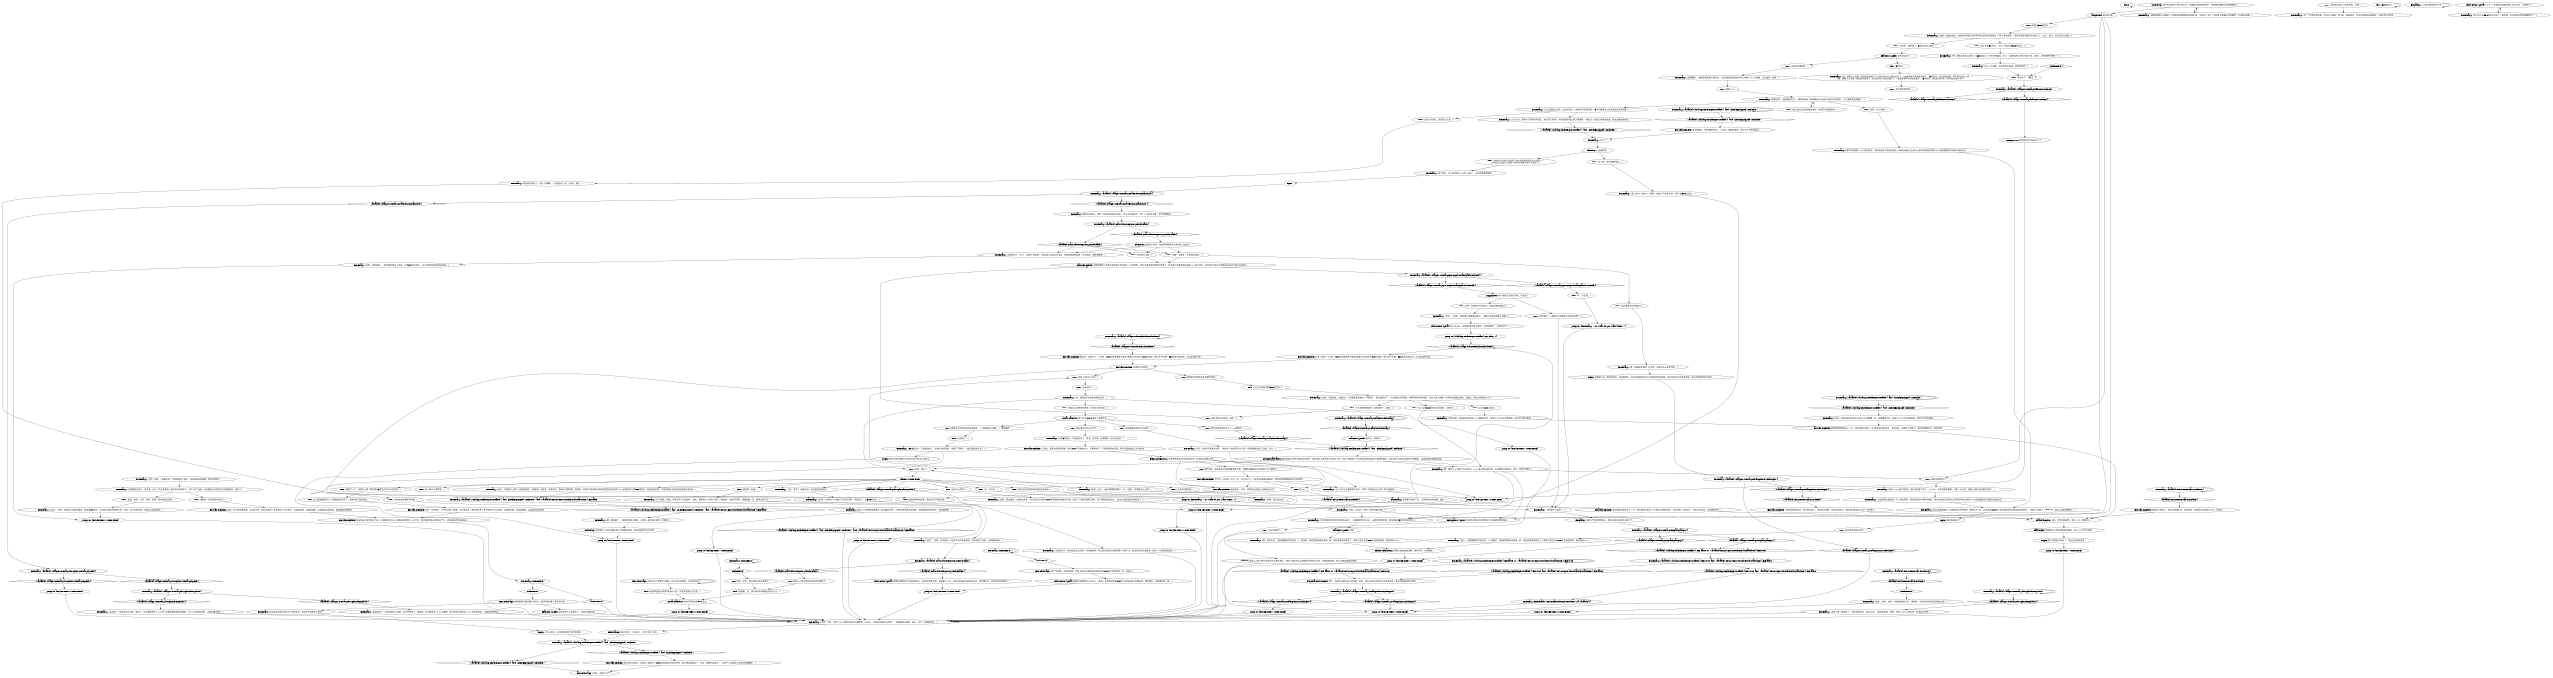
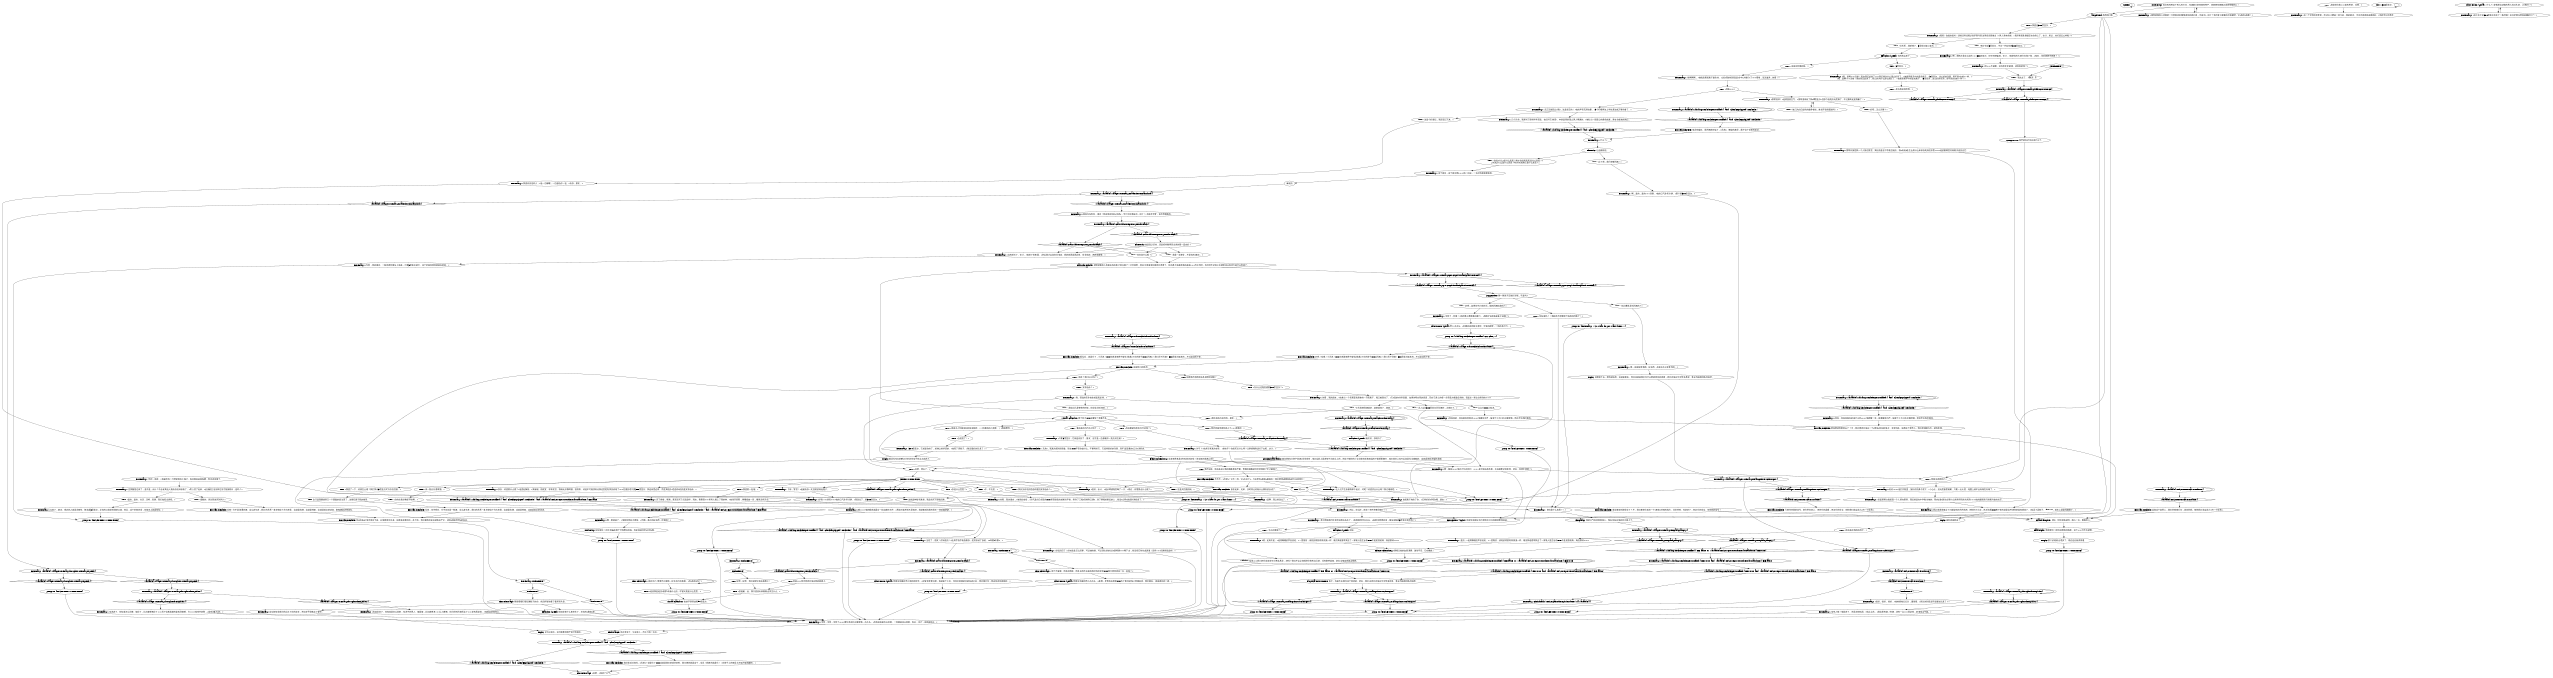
node "TASK": label "TASK" -> "START"
node "Empathy: ……而且警督有些生气。": removed
edge "Rosemary: “那帮混球！”他明显很生气。“那帮混球收了我*4雷亚尔*把那个该死的玩意摘了。不过最终还是我赢了！”" -> "Rosemary: “反正没能阻止*我*，这是肯定的！”他的声音充满自豪。“5个柠檬再加上半包黄油就万事俱备了。”": now "You: “混账……”" -> "Rosemary: “反正没能阻止*我*，这是肯定的！”他的声音充满自豪。“5个柠檬再加上半包黄油就万事俱备了。”"
node "input": label "input" -> "麻烦的"
edge "You: “我是一名警官，不是你的‘朋友’。”" -> "You: “你从哪里弄到烈酒的？”": now "Suggestion: 聊一聊说不定能打折呢，不是吗？" -> "You: “你从哪里弄到烈酒的？”"
node "You: “不，不见得。”": removed
edge "You: “我说自己是警察的时候，你应该没听到吧。”" -> "Visual Calculus: 那个钩子——在哪里？我看不见。": now "Logic: 跟语无伦次的醉汉讨价还价似乎有点太容易了。" -> "Visual Calculus: 那个钩子——在哪里？我看不见。"
edge "Rosemary: “300雷亚尔，它就是你的了，就像之前承诺的。”他晃了晃瓶子。“附近最好的玩意了！”" -> "You: “你的生意好像挺不错啊。”": now "You: “来一瓶比尔森啤酒。”" -> "You: “你的生意好像挺不错啊。”"
edge "Rosemary: “啊，脑袋……”他拍了怕太阳穴。“……有时候会恶作剧。永远都要记得复查。所以，你想不想要？”" -> "Rosemary: “其中两瓶我已经卖给这两位先生了，”他朝着同伴点点头。“如果你想要的话，最后这瓶就3雷亚尔卖给你？”": now "Rosemary: “啊，脑袋……”他拍了怕太阳穴。“……有时候会恶作剧。永远都要记得复查。所以，你想不想要？”" -> "Rosemary: “很好，伙计。”他从啤酒瓶里喝了一口。“现在，你需要点什么呢？”"
